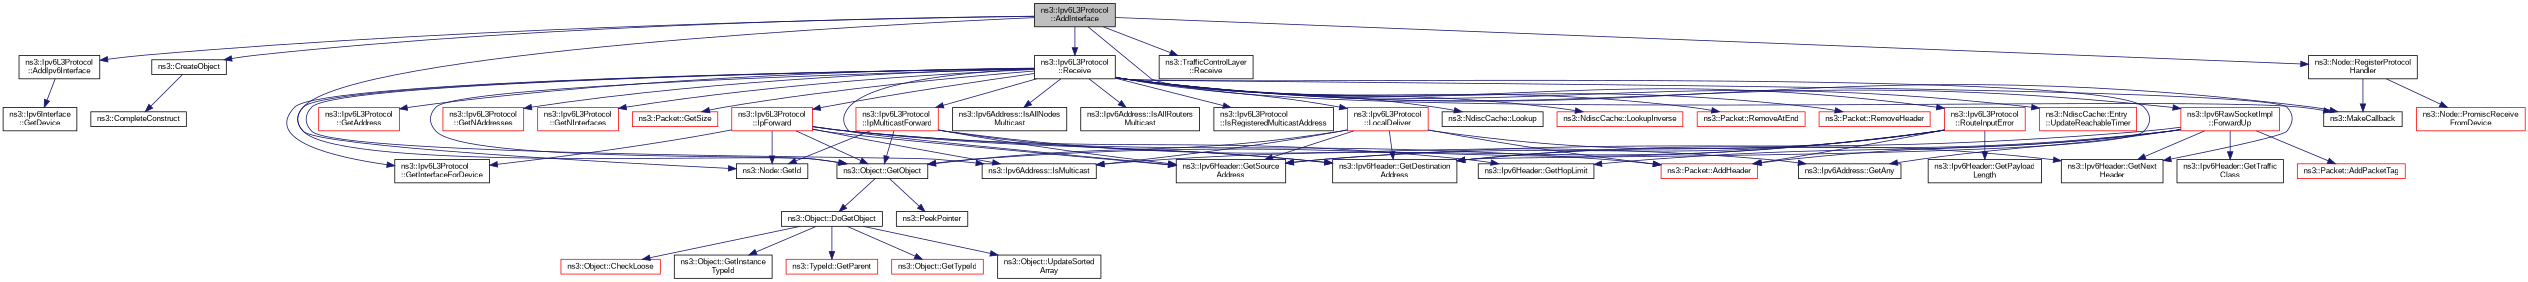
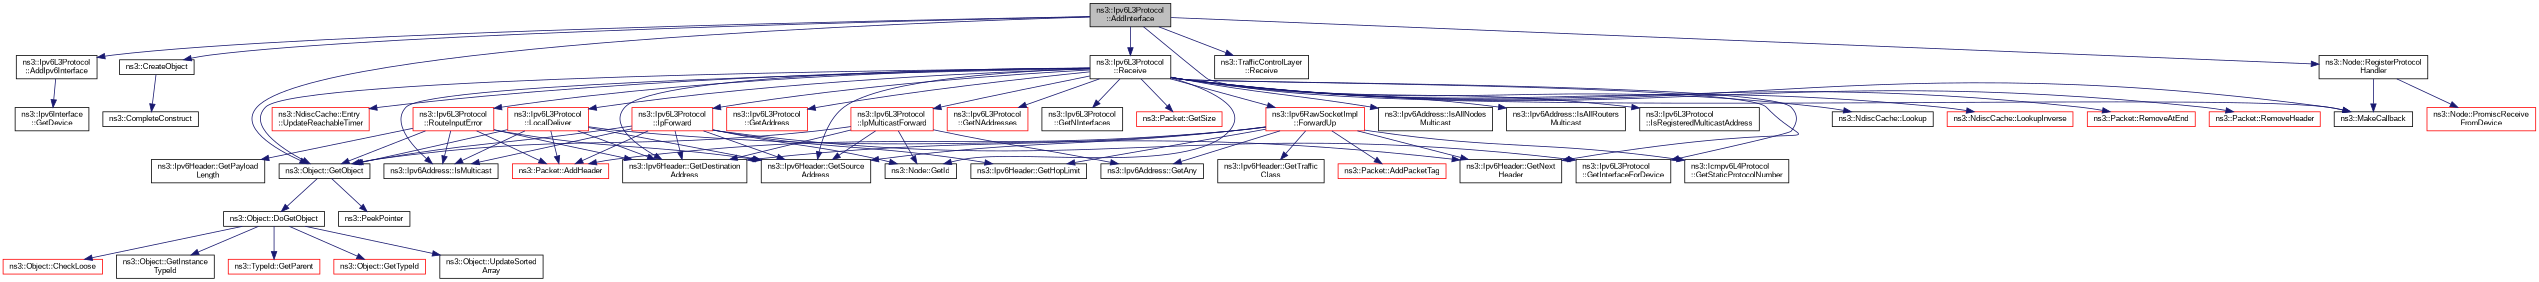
node "ns3::Ipv6L3Protocol ::GetNInterfaces": color red -> black
node "ns3::Icmpv6L4Protocol ::GetStaticProtocolNumber": added
